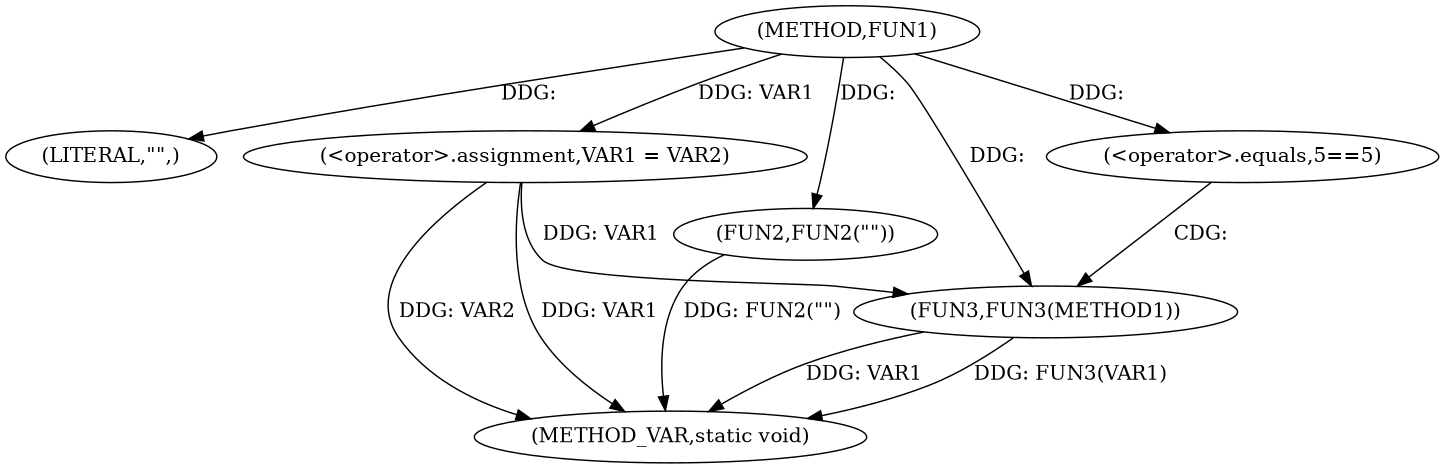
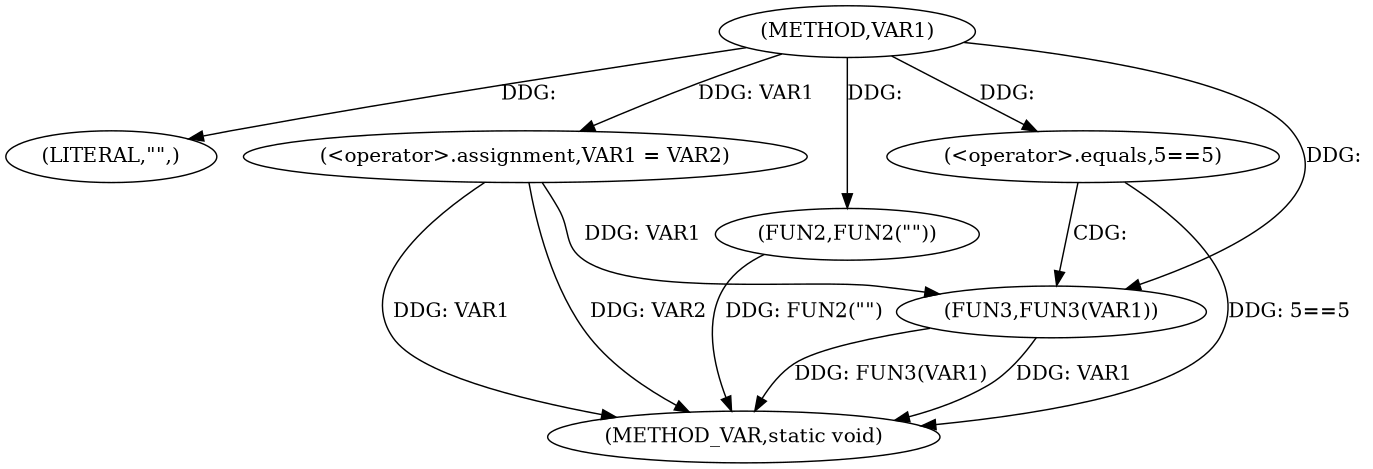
node "(METHOD,FUN1)": label "(METHOD,FUN1)" -> "(METHOD,VAR1)"
node "(FUN3,FUN3(METHOD1))": label "(FUN3,FUN3(METHOD1))" -> "(FUN3,FUN3(VAR1))"
edge "(<operator>.equals,5==5)" -> "(METHOD_VAR,static void)": added, label "DDG: 5==5"
